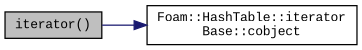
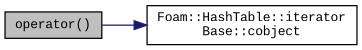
node "iterator()": label "iterator()" -> "operator()"
